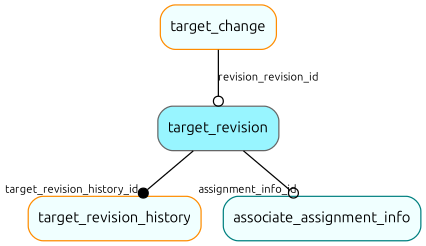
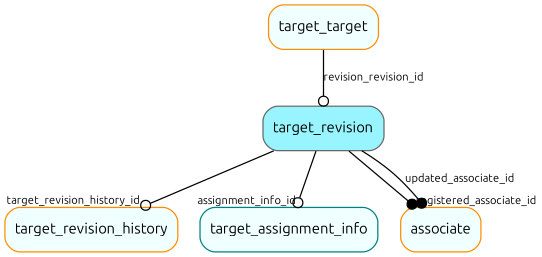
node "target_change": label "target_change" -> "target_target"
edge "target_revision" -> "target_revision_history": arrowhead dot -> odot
node "associate_assignment_info": label "associate_assignment_info" -> "target_assignment_info"
node "associate": added
